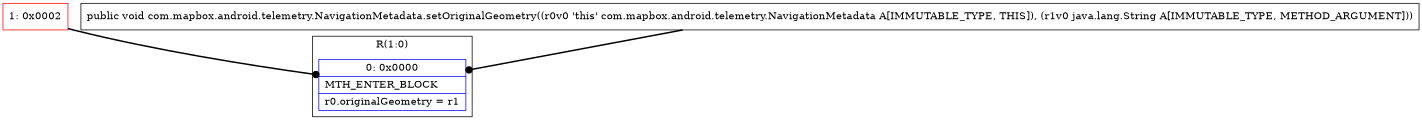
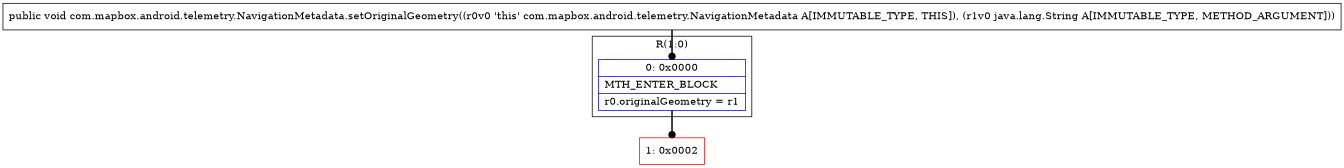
edge "1: 0x0002" -> "0: 0x0000": reversed
